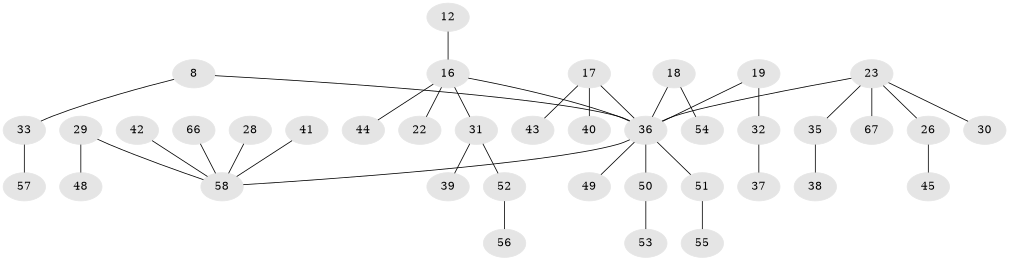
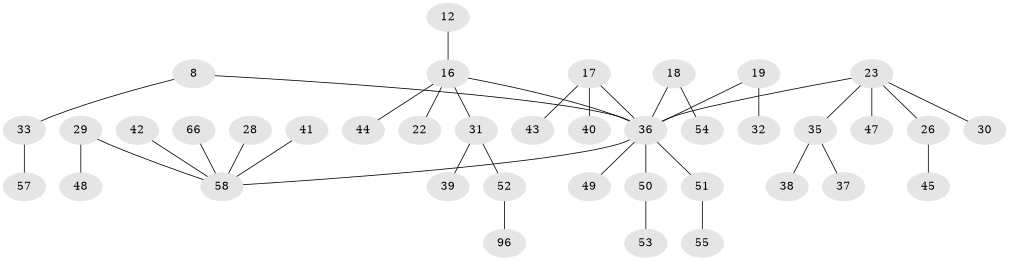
node "67": label "67" -> "47"
edge "32" -- "37": now "35" -- "37"
node "56": label "56" -> "96"
